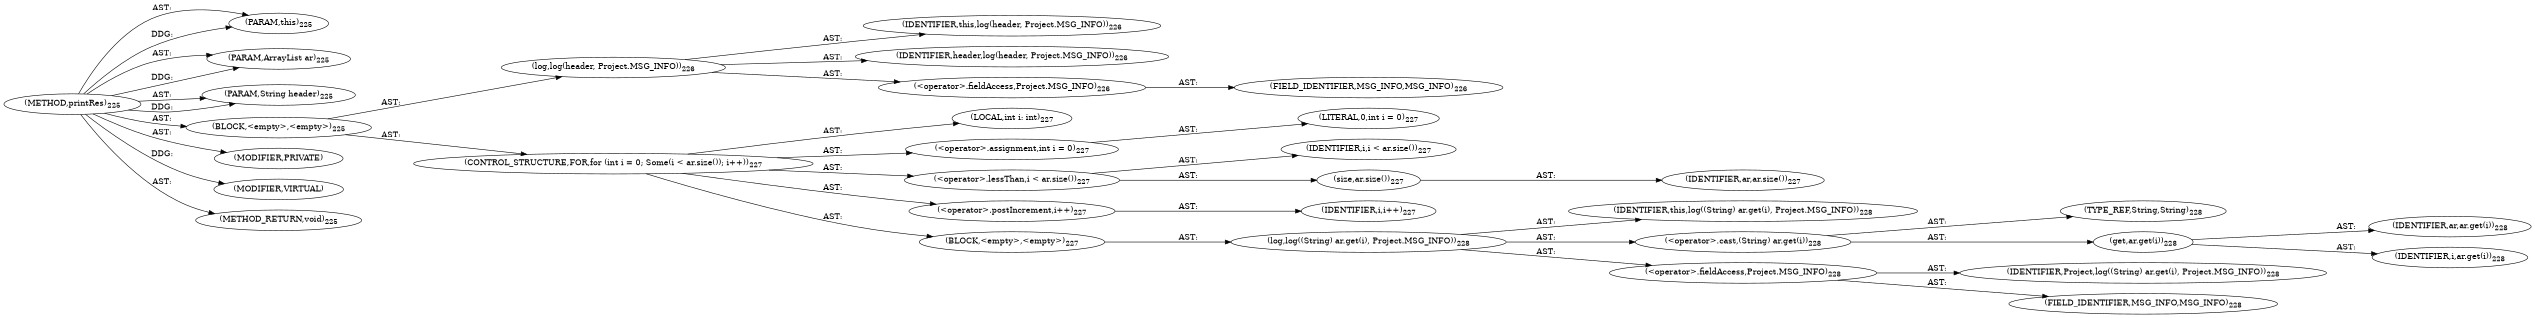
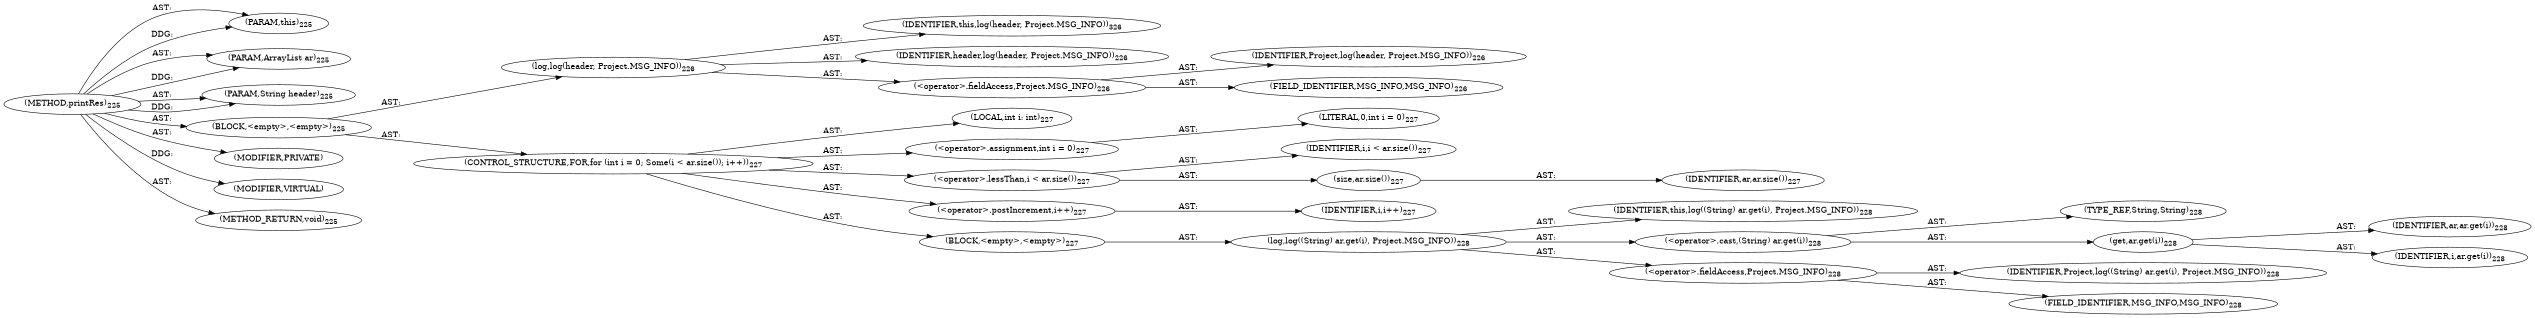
node "(IDENTIFIER,this,log(header, Project.MSG_INFO))": text "226" -> "326"
node "(IDENTIFIER,Project,log(header, Project.MSG_INFO))": added
